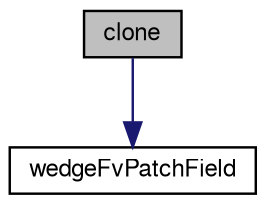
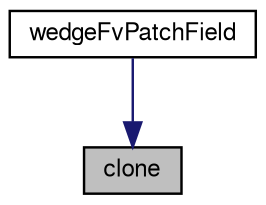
edge "clone" -> "wedgeFvPatchField": reversed
